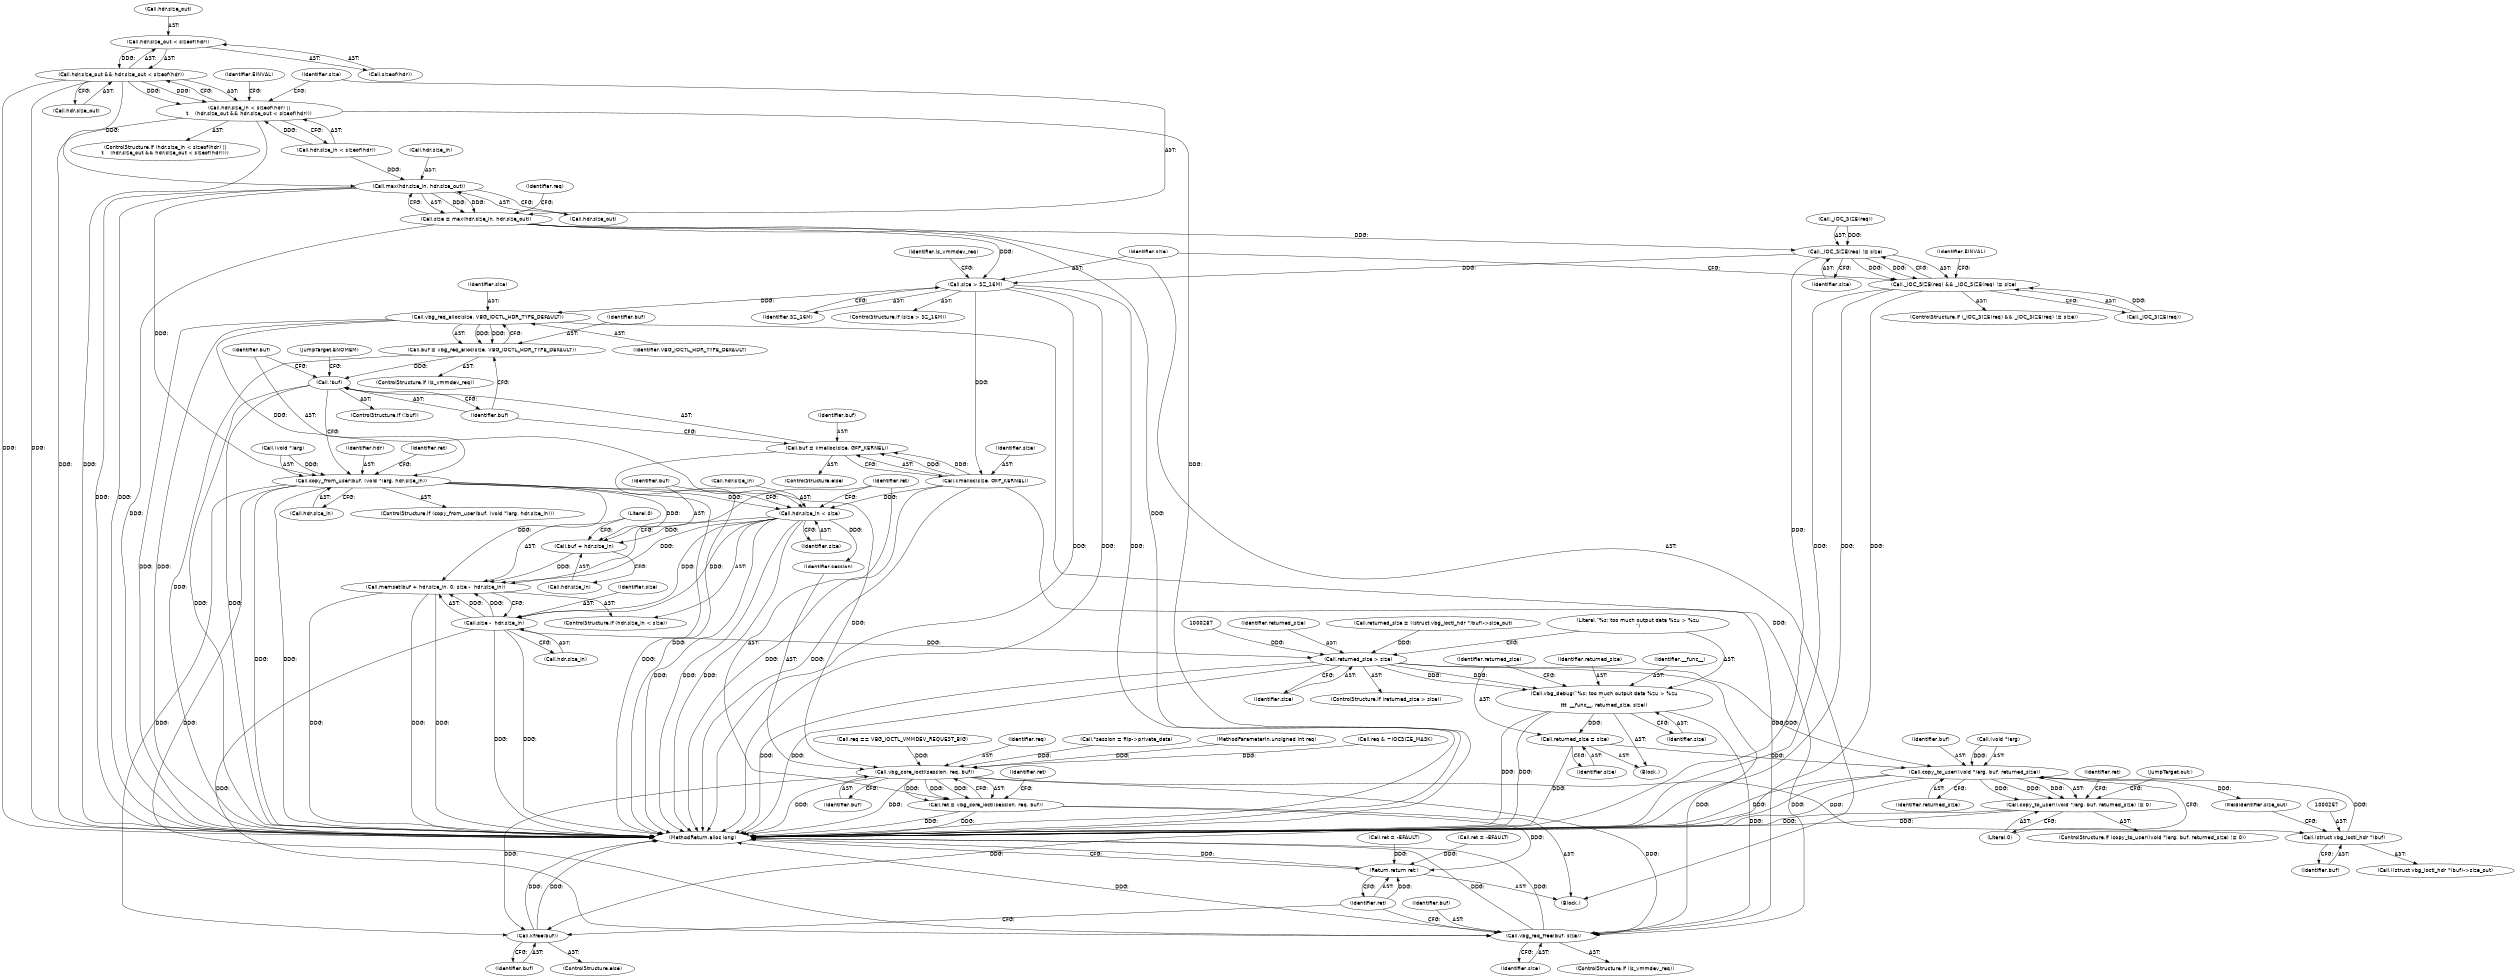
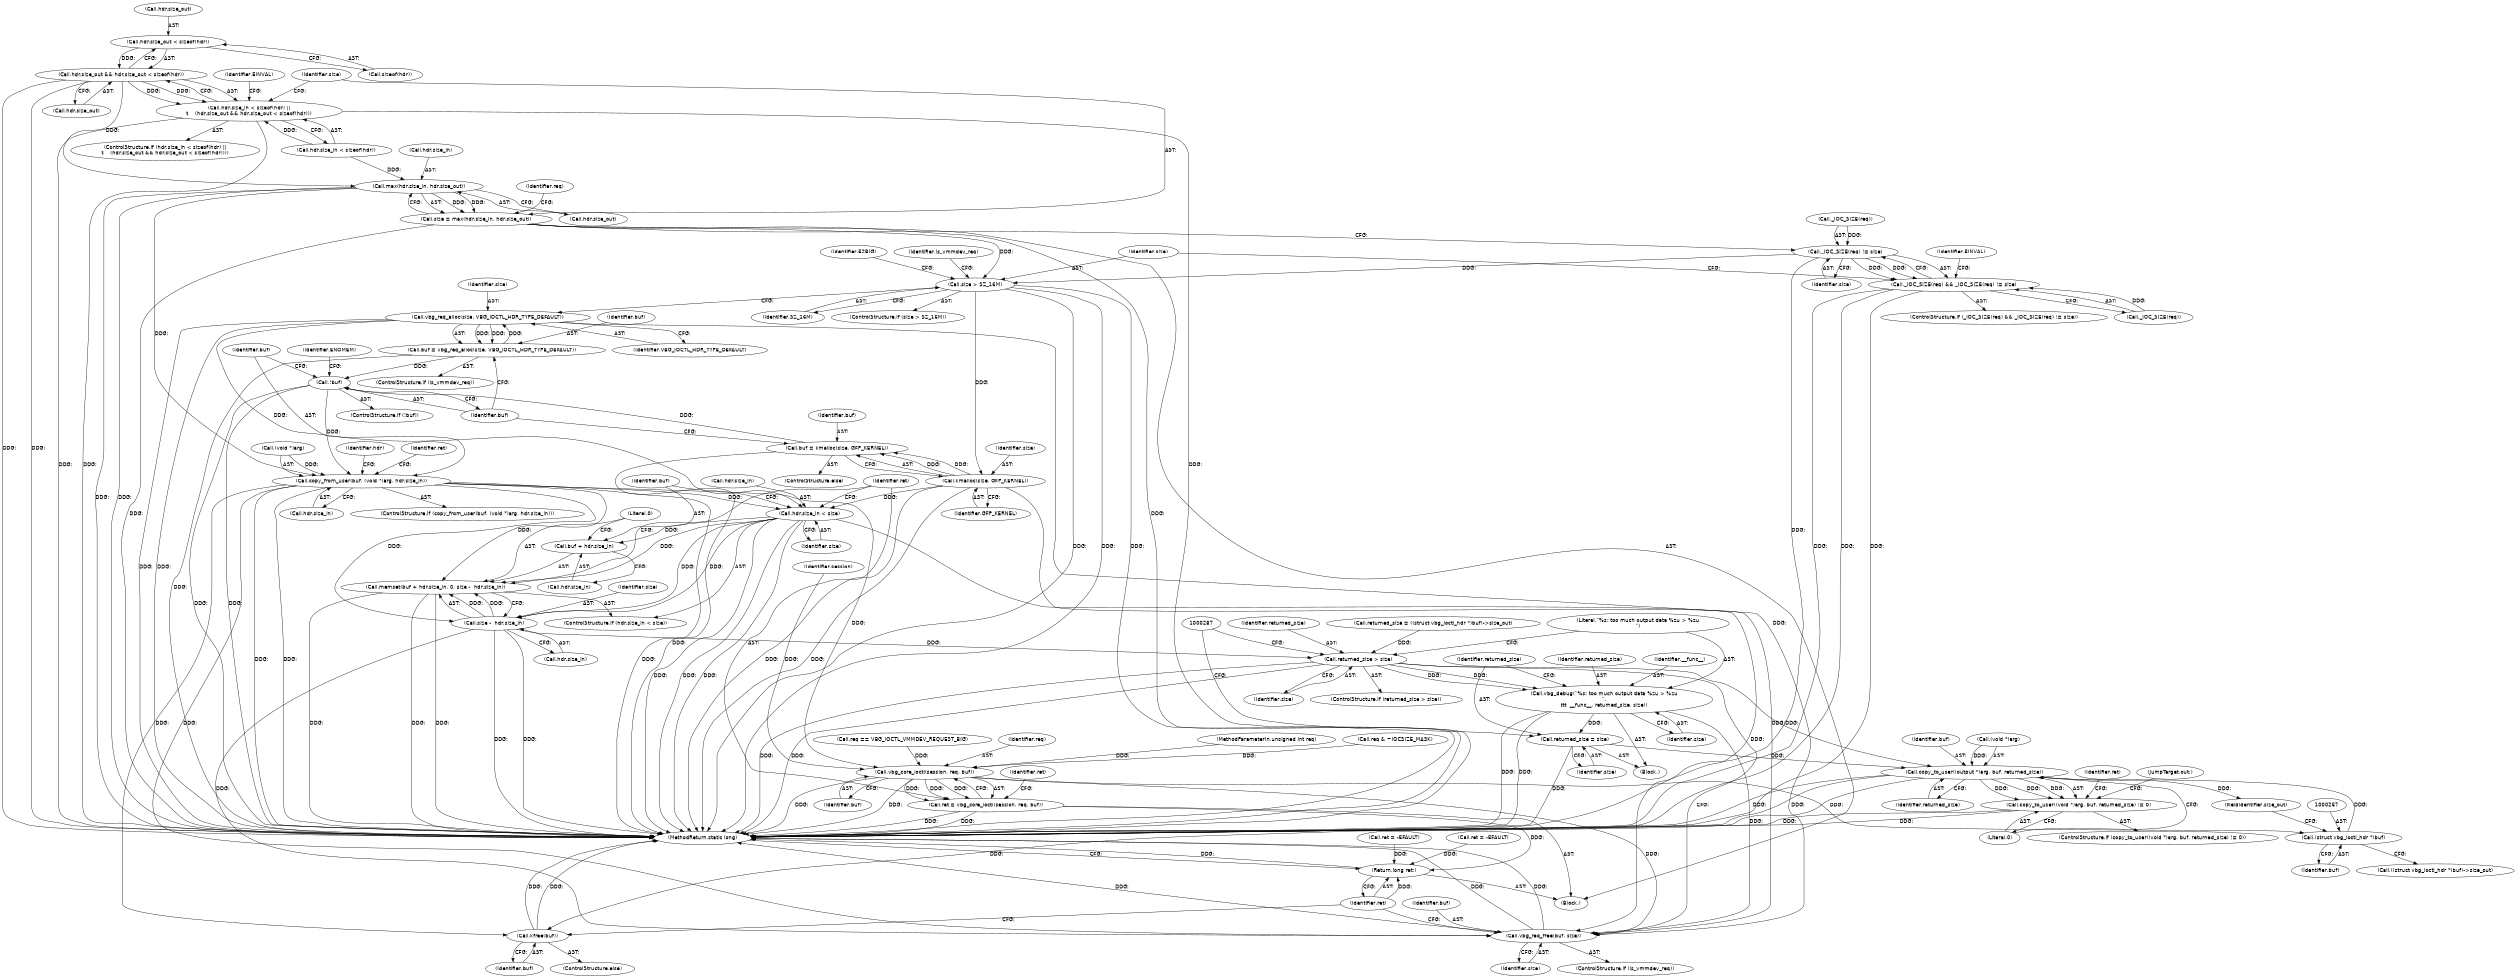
edge "(Call,hdr.size_out && hdr.size_out < sizeof(hdr))" -> "(Call,hdr.size_out < sizeof(hdr))": label "AST: " -> "CFG: "
edge "(Call,hdr.size_out < sizeof(hdr))" -> "(Call,sizeof(hdr))": label "AST: " -> "CFG: "
edge "(Call,size = max(hdr.size_in, hdr.size_out))" -> "(Call,_IOC_SIZE(req) != size)": label "DDG: " -> "CFG: "
node "(Identifier,E2BIG)": added
edge "(Call,size > SZ_16M)" -> "(Call,vbg_req_alloc(size, VBG_IOCTL_HDR_TYPE_DEFAULT))": label "DDG: " -> "CFG: "
edge "(Identifier,SZ_16M)" -> "(Call,size > SZ_16M)": label "CFG: " -> "AST: "
edge "(Call,size > SZ_16M)" -> "(Identifier,SZ_16M)": label "AST: " -> "CFG: "
edge "(Call,vbg_req_alloc(size, VBG_IOCTL_HDR_TYPE_DEFAULT))" -> "(Identifier,VBG_IOCTL_HDR_TYPE_DEFAULT)": added, label "CFG:"
edge "(Call,buf = vbg_req_alloc(size, VBG_IOCTL_HDR_TYPE_DEFAULT))" -> "(Call,vbg_req_alloc(size, VBG_IOCTL_HDR_TYPE_DEFAULT))": label "CFG: " -> "DDG: "
node "(JumpTarget,ENOMEM)": label "(JumpTarget,ENOMEM)" -> "(Identifier,ENOMEM)"
edge "(Call,buf = kmalloc(size, GFP_KERNEL))" -> "(Call,!buf)": label "AST: " -> "DDG: "
edge "(Call,!buf)" -> "(Call,copy_from_user(buf, (void *)arg, hdr.size_in))": label "CFG: " -> "DDG: "
edge "(Identifier,hdr)" -> "(Call,copy_from_user(buf, (void *)arg, hdr.size_in))": label "AST: " -> "CFG: "
edge "(Call,copy_from_user(buf, (void *)arg, hdr.size_in))" -> "(Call,buf + hdr.size_in)": now "(Call,copy_from_user(buf, (void *)arg, hdr.size_in))" -> "(Call,size -  hdr.size_in)"
node "(Identifier,GFP_KERNEL)": added
edge "(Call,hdr.size_in < size)" -> "(Identifier,session)": now "(Call,hdr.size_in < size)" -> "(Call,vbg_req_free(buf, size))"
edge "(Call,buf + hdr.size_in)" -> "(Call,memset(buf + hdr.size_in, 0, size -  hdr.size_in))": label "DDG: " -> "AST: "
edge "1000287" -> "(Call,returned_size > size)": label "DDG: " -> "CFG: "
edge "(Identifier,session)" -> "(Call,vbg_core_ioctl(session, req, buf))": label "AST: " -> "DDG: "
edge "1000287" -> "(Call,returned_size = size)": added, label "CFG:"
node "(Call,*session = filp->private_data)": removed
node "(Call,copy_to_user((void *)arg, buf, returned_size))": label "(Call,copy_to_user((void *)arg, buf, returned_size))" -> "(Call,copy_to_user((output *)arg, buf, returned_size))"
edge "(Call,vbg_core_ioctl(session, req, buf))" -> "(Call,kfree(buf))": removed, label "DDG:"
edge "(Call,returned_size > size)" -> "(Call,vbg_req_free(buf, size))": label "DDG: " -> "CFG: "
node "(MethodReturn,alloc long)": label "(MethodReturn,alloc long)" -> "(MethodReturn,static long)"
edge "(Call,(struct vbg_ioctl_hdr *)buf)" -> "(Call,((struct vbg_ioctl_hdr *)buf)->size_out)": label "AST: " -> "CFG: "
node "(Return,return ret;)": label "(Return,return ret;)" -> "(Return,long ret;)"
